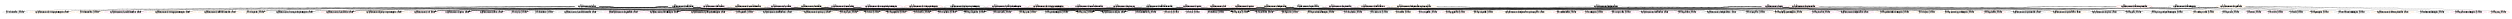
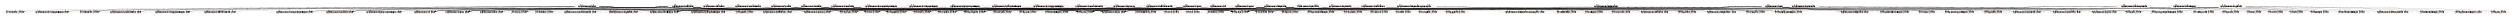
node "java.util.Properties (java.base)": removed
node "java.lang.RuntimeException (java.base)": label "java.lang.RuntimeException (java.base)" -> "java.base.RuntimeException (java.base)"
node "java.lang.StringBuffer (java.base)": removed
node "java.io.OutputStream (java.base)": label "java.io.OutputStream (java.base)" -> "java.io.OutputStream (util.base)"
node "java.lang.Throwable (java.base)": removed
node "java.lang.ClassNotFoundException (java.base)": label "java.lang.ClassNotFoundException (java.base)" -> "java.lang.ClassNotFoundException (org.base)"
